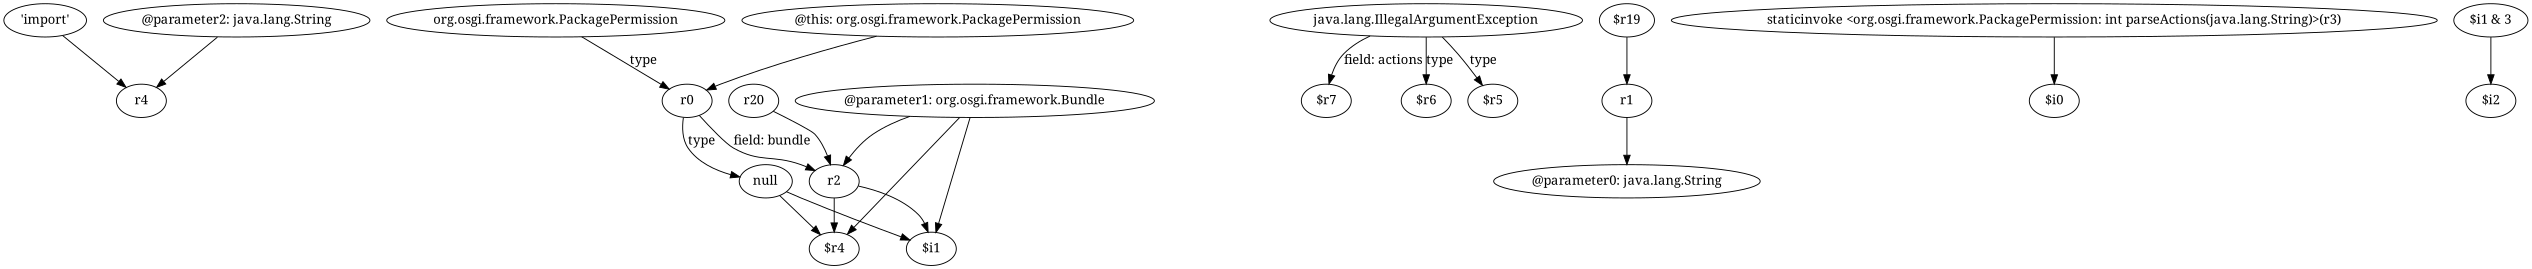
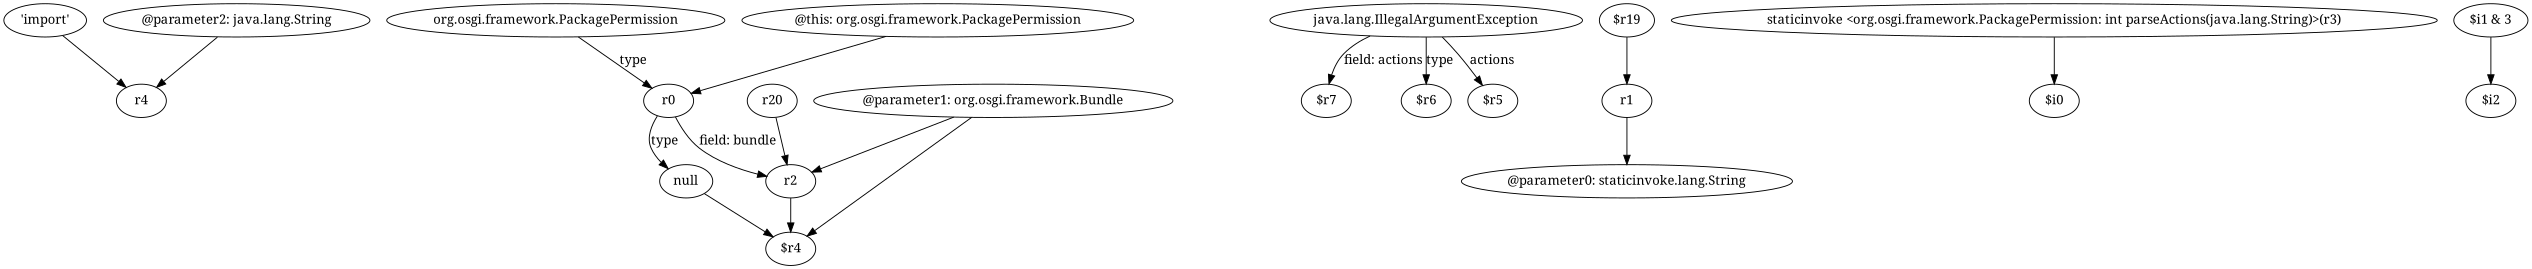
edge "java.lang.IllegalArgumentException" -> "$r5": label "type" -> "actions"
node "@parameter0: java.lang.String": label "@parameter0: java.lang.String" -> "@parameter0: staticinvoke.lang.String"
node "$i1": removed
